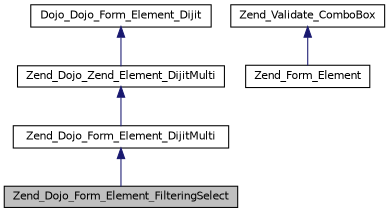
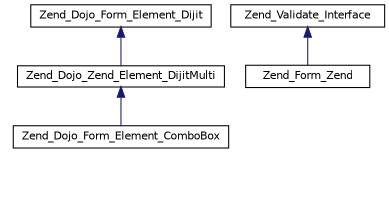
node "Dojo_Dojo_Form_Element_Dijit": label "Dojo_Dojo_Form_Element_Dijit" -> "Zend_Dojo_Form_Element_Dijit"
node "Zend_Validate_ComboBox": label "Zend_Validate_ComboBox" -> "Zend_Validate_Interface"
node "Zend_Form_Element": label "Zend_Form_Element" -> "Zend_Form_Zend"
node "Zend_Dojo_Form_Element_DijitMulti": label "Zend_Dojo_Form_Element_DijitMulti" -> "Zend_Dojo_Form_Element_ComboBox"
node "Zend_Dojo_Form_Element_FilteringSelect": removed
